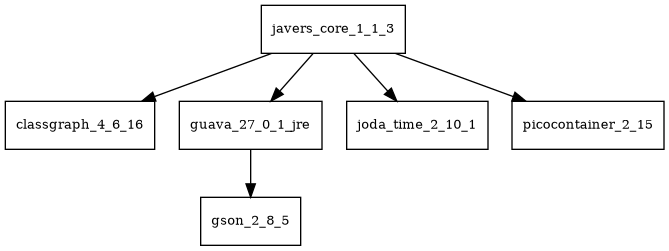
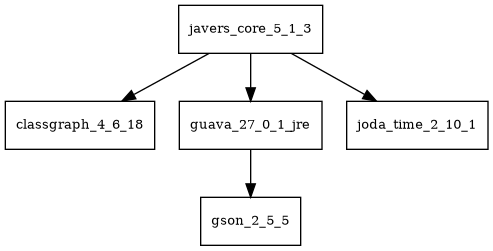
node "javers_core_1_1_3": label "javers_core_1_1_3" -> "javers_core_5_1_3"
node "classgraph_4_6_16": label "classgraph_4_6_16" -> "classgraph_4_6_18"
node "picocontainer_2_15": removed
node "gson_2_8_5": label "gson_2_8_5" -> "gson_2_5_5"
